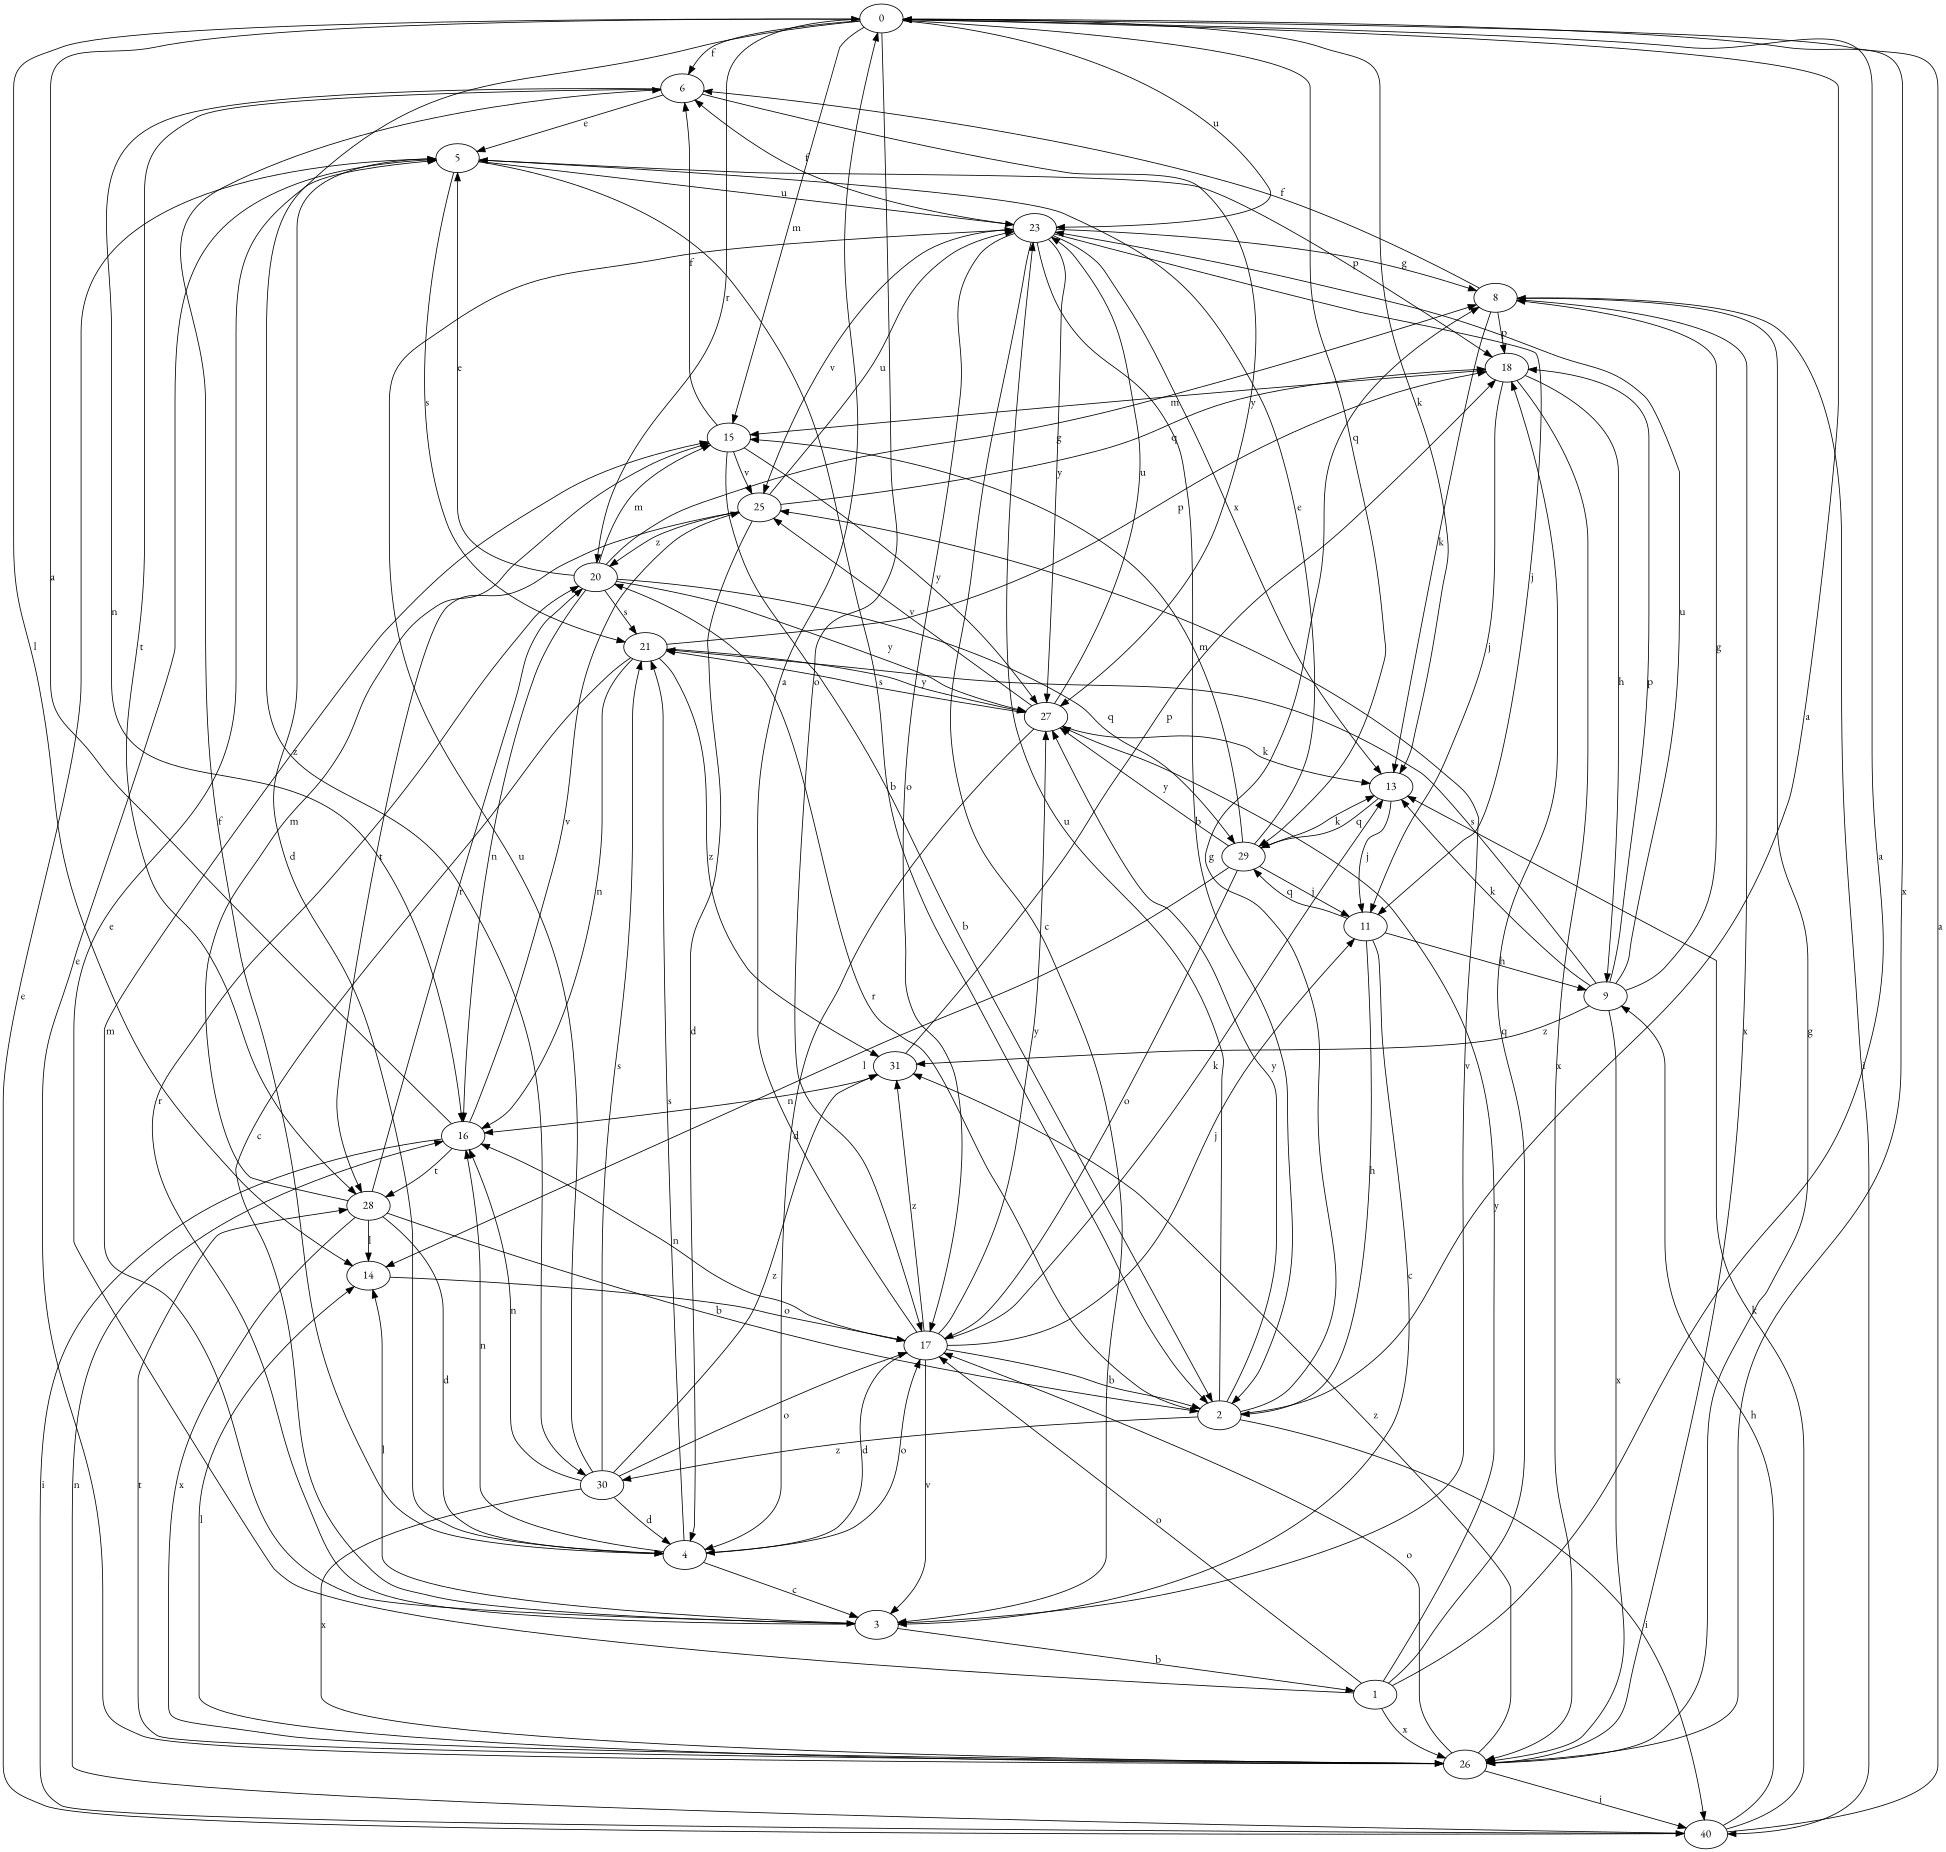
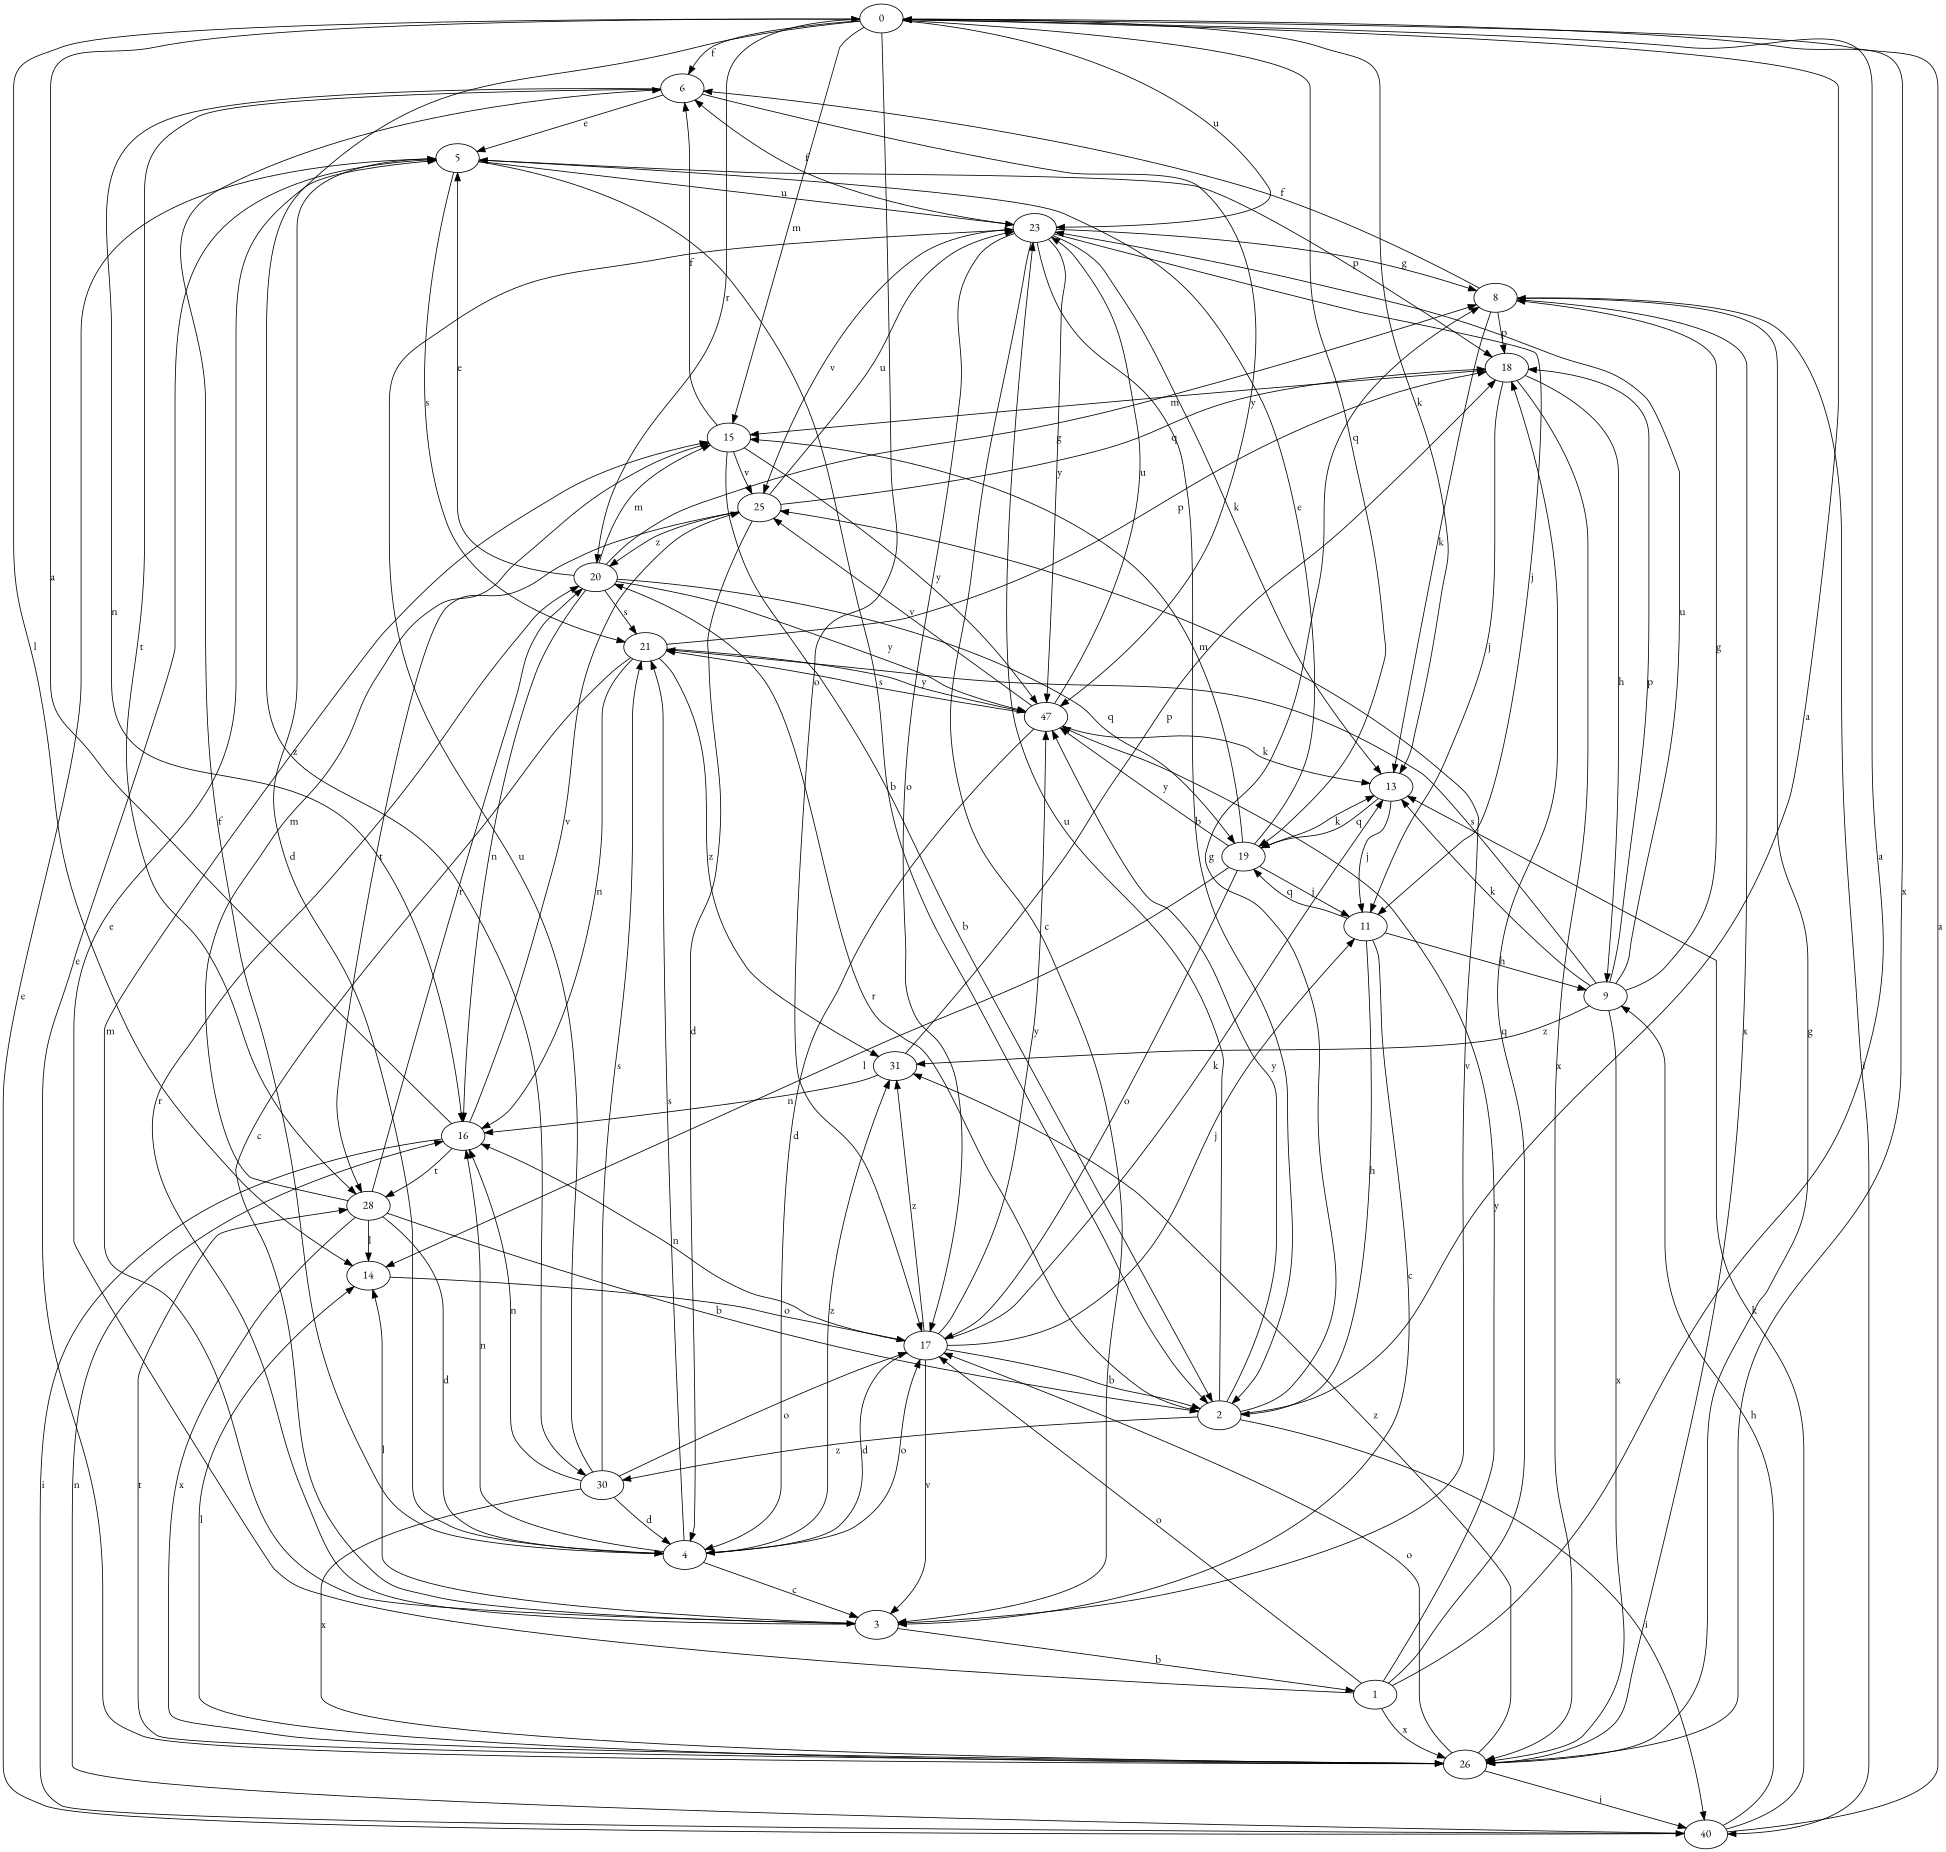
edge "23" -> "13": label "x" -> "k"
node "27": label "27" -> "47"
edge "17" -> "0": removed, label "a"
node "29": label "29" -> "19"
edge "30" -> "31": now "4" -> "31"
